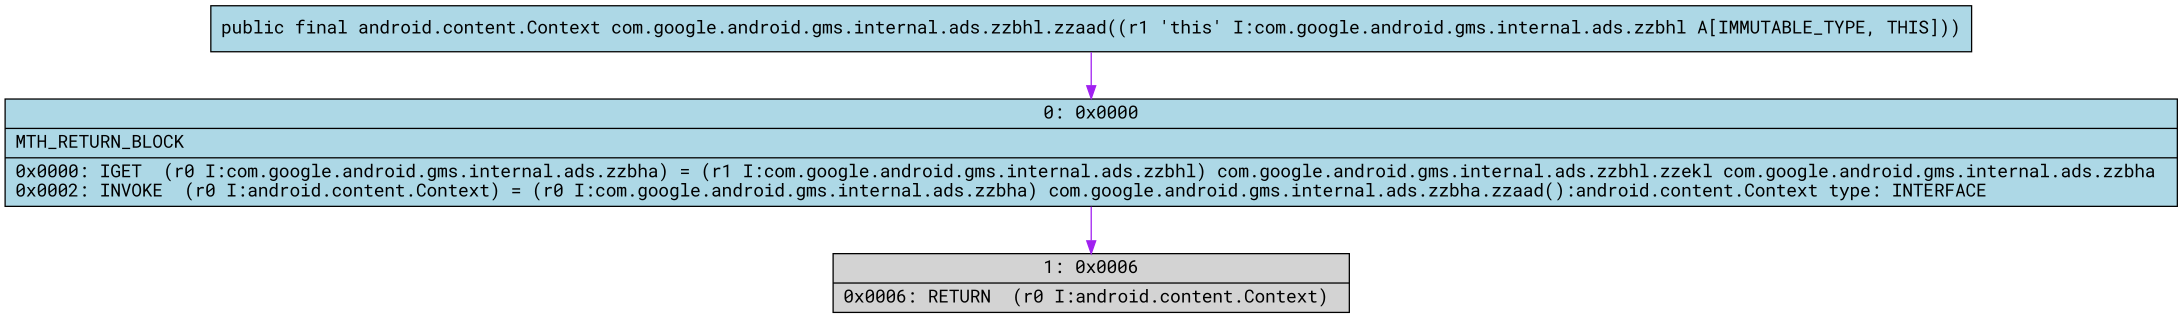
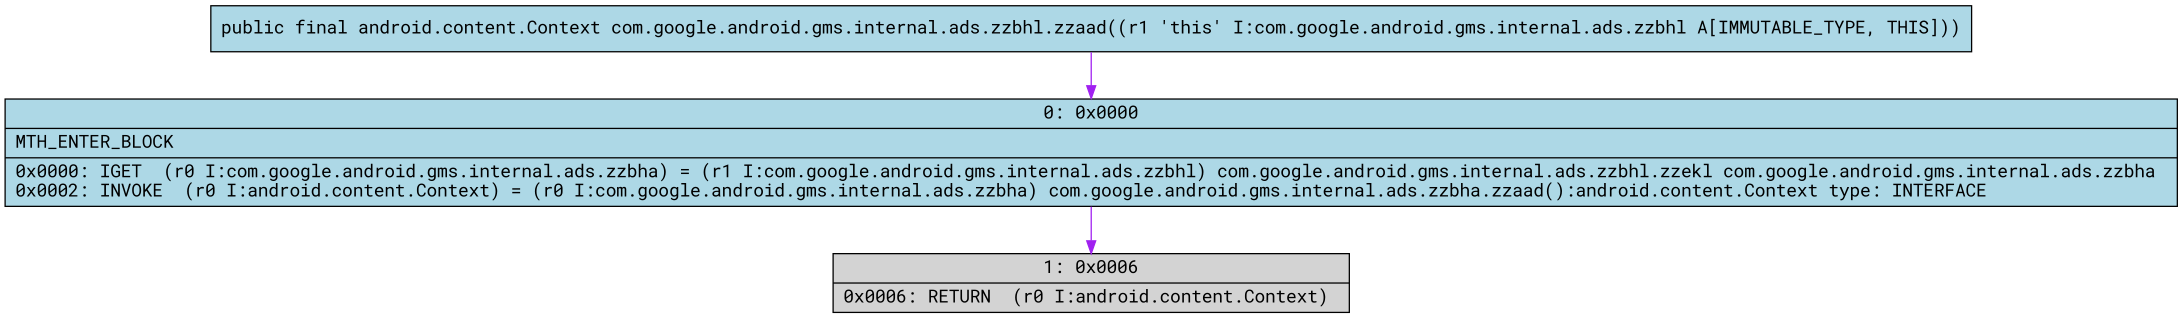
node "0: 0x0000": text "MTH_RETURN_BLOCK" -> "MTH_ENTER_BLOCK"
